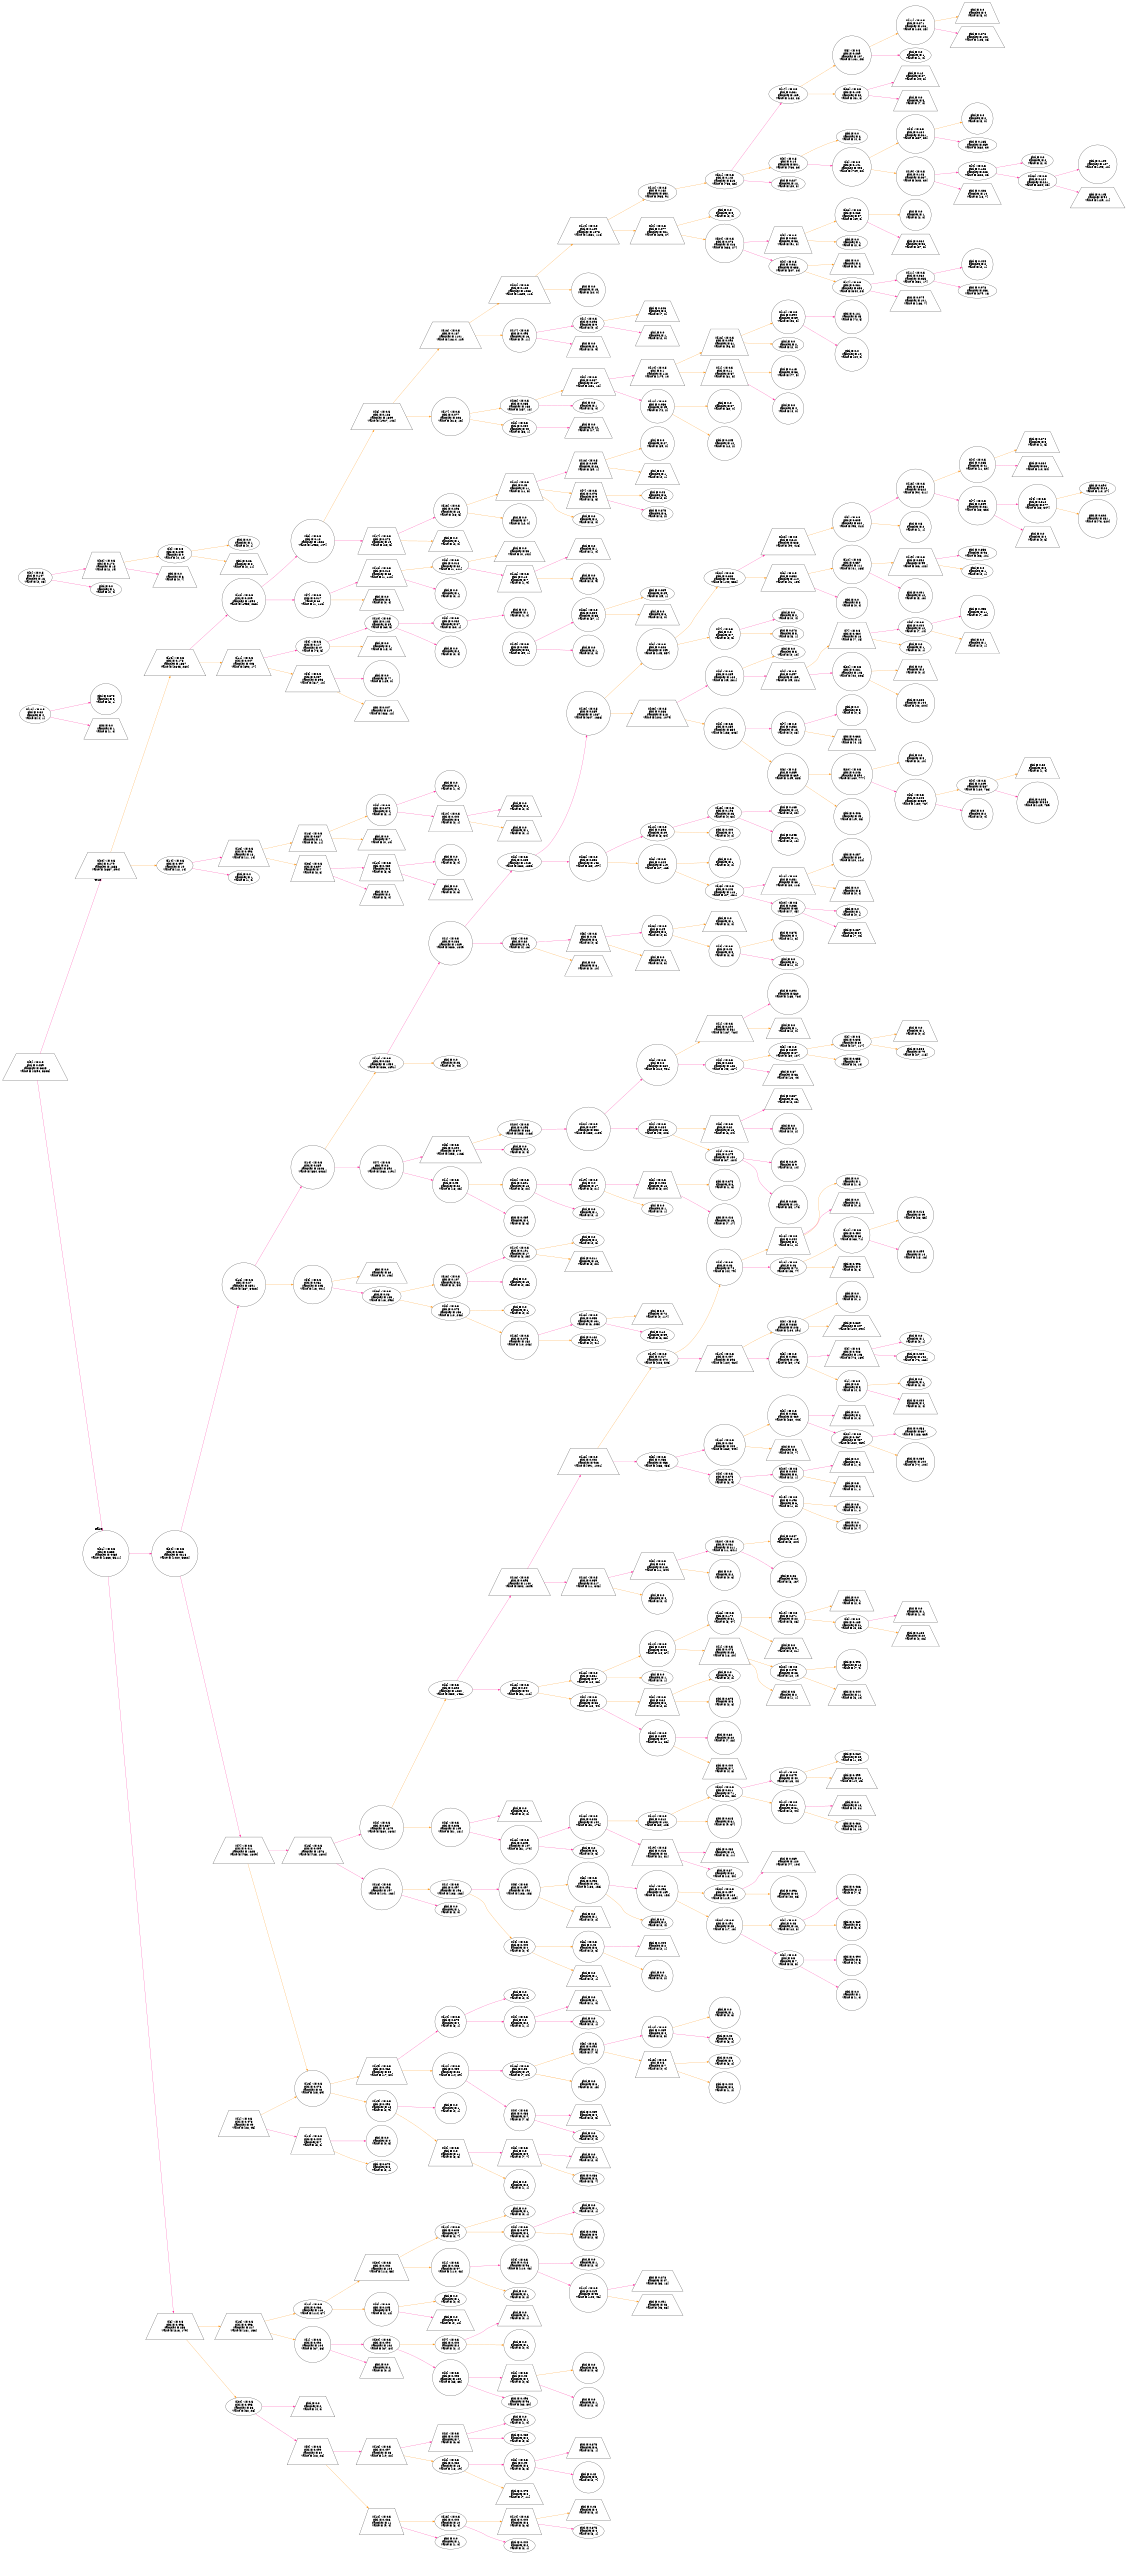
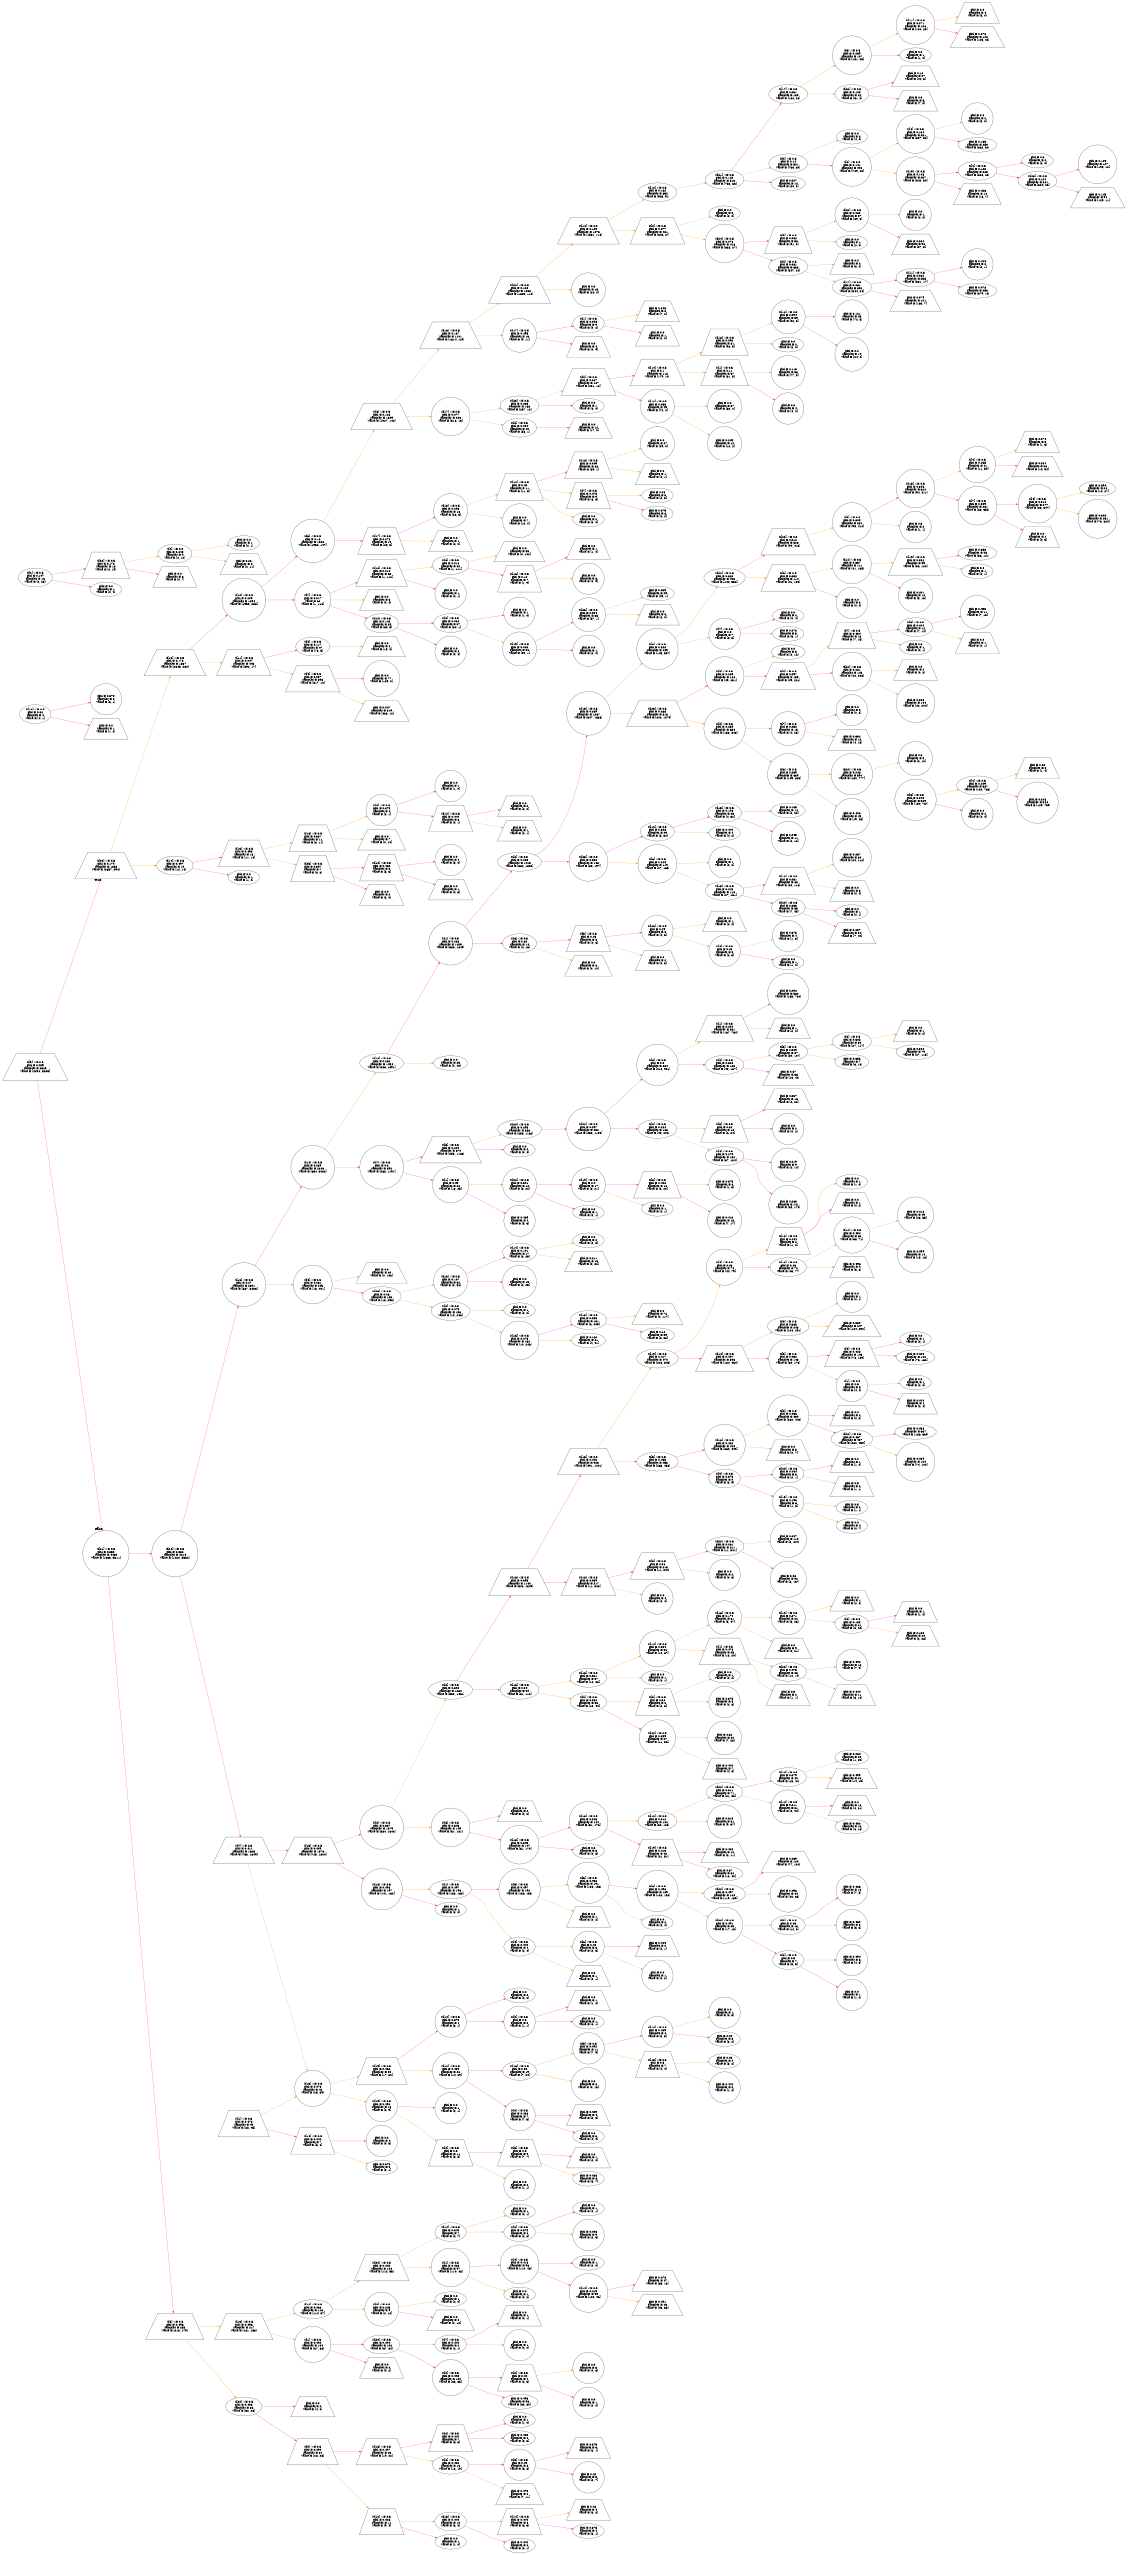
edge "X[4] <= 0.5 gini = 0.117 samples = 47 value = [75, 5]" -> "X[10] <= 0.5 gini = 0.142 samples = 39 value = [60, 5]": now "X[7] <= 0.5 gini = 0.017 value = 66 value = [1, 116]" -> "X[10] <= 0.5 gini = 0.142 samples = 39 value = [60, 5]"
edge "X[0] <= 0.5 gini = 0.032 samples = 37 value = [60, 1]" -> "X[19] <= 0.5 gini = 0.033 samples = 36 value = [59, 1]": added
edge "X[20] <= 0.5 gini = 0.246 samples = 594 value = [130, 777]" -> "X[5] <= 0.5 gini = 0.248 samples = 589 value = [130, 767]": removed
edge "X[20] <= 0.5 gini = 0.359 samples = 27 value = [11, 36]" -> "gini = 0.32 samples = 20 value = [7, 28]": color deeppink -> darkorange
